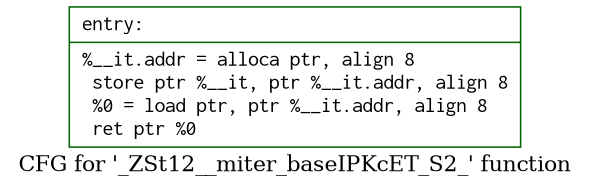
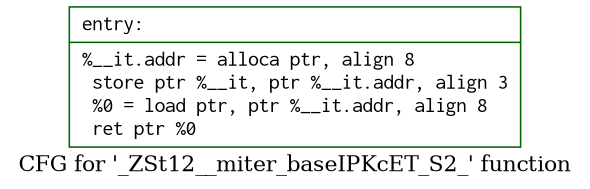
node "entry:": text "store ptr %__it, ptr %__it.addr, align 8" -> "store ptr %__it, ptr %__it.addr, align 3"
